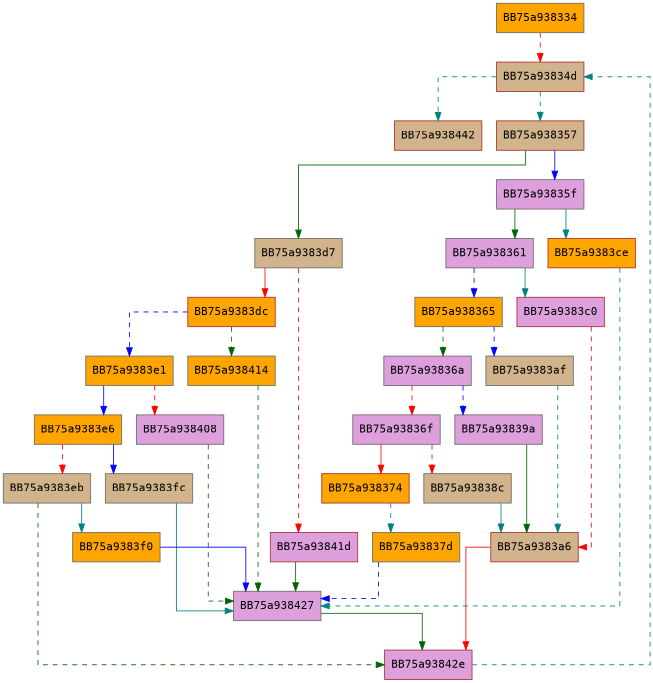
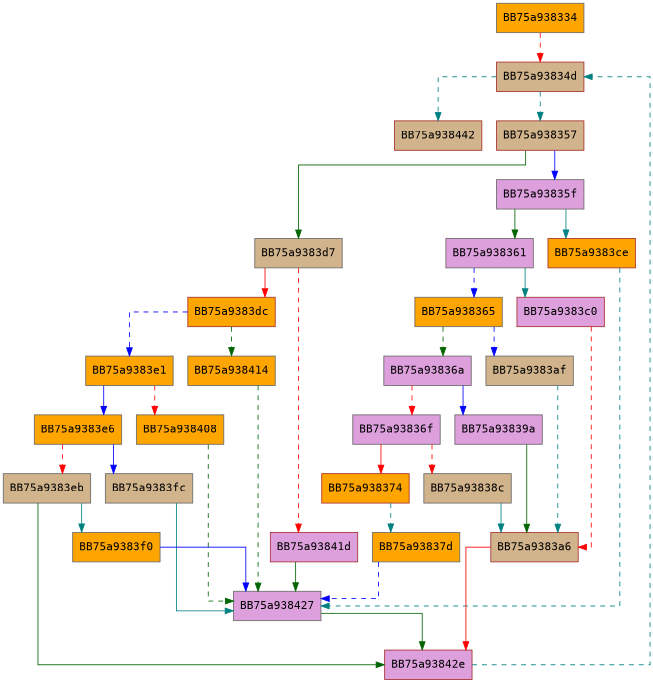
edge "BB75a93836a" -> "BB75a93839a": style dashed -> solid
node "BB75a938408": fillcolor plum -> orange
edge "BB75a9383eb" -> "BB75a93842e": style dashed -> solid
